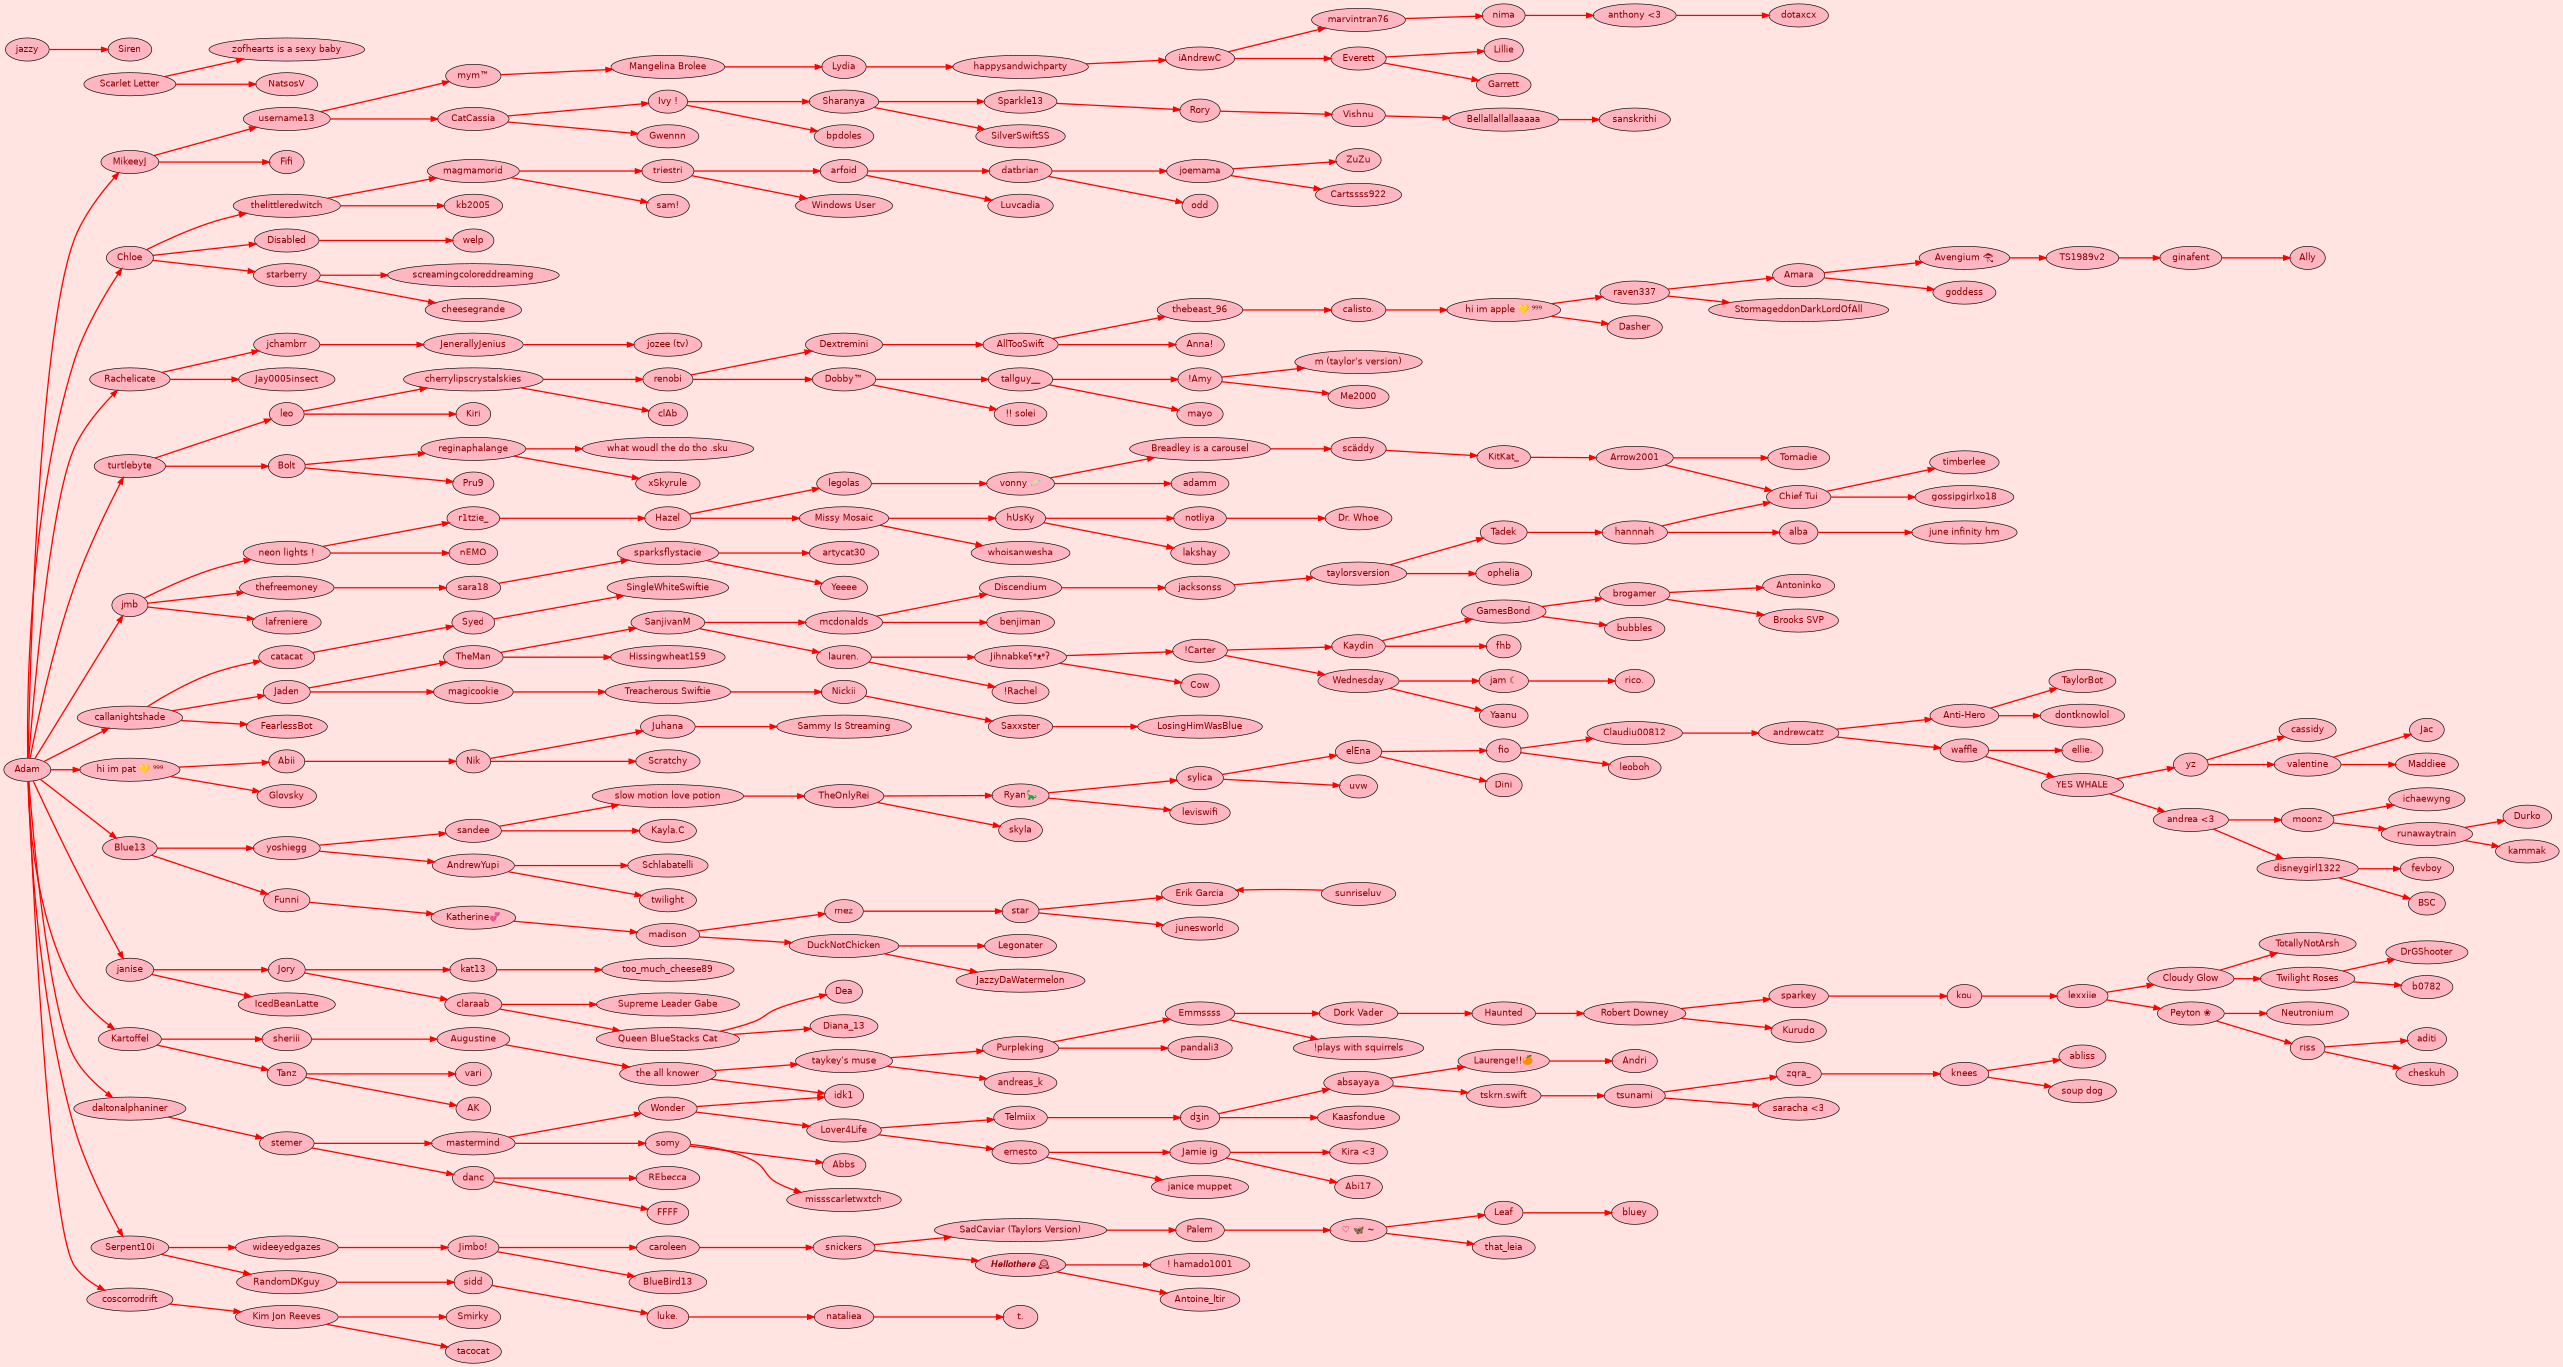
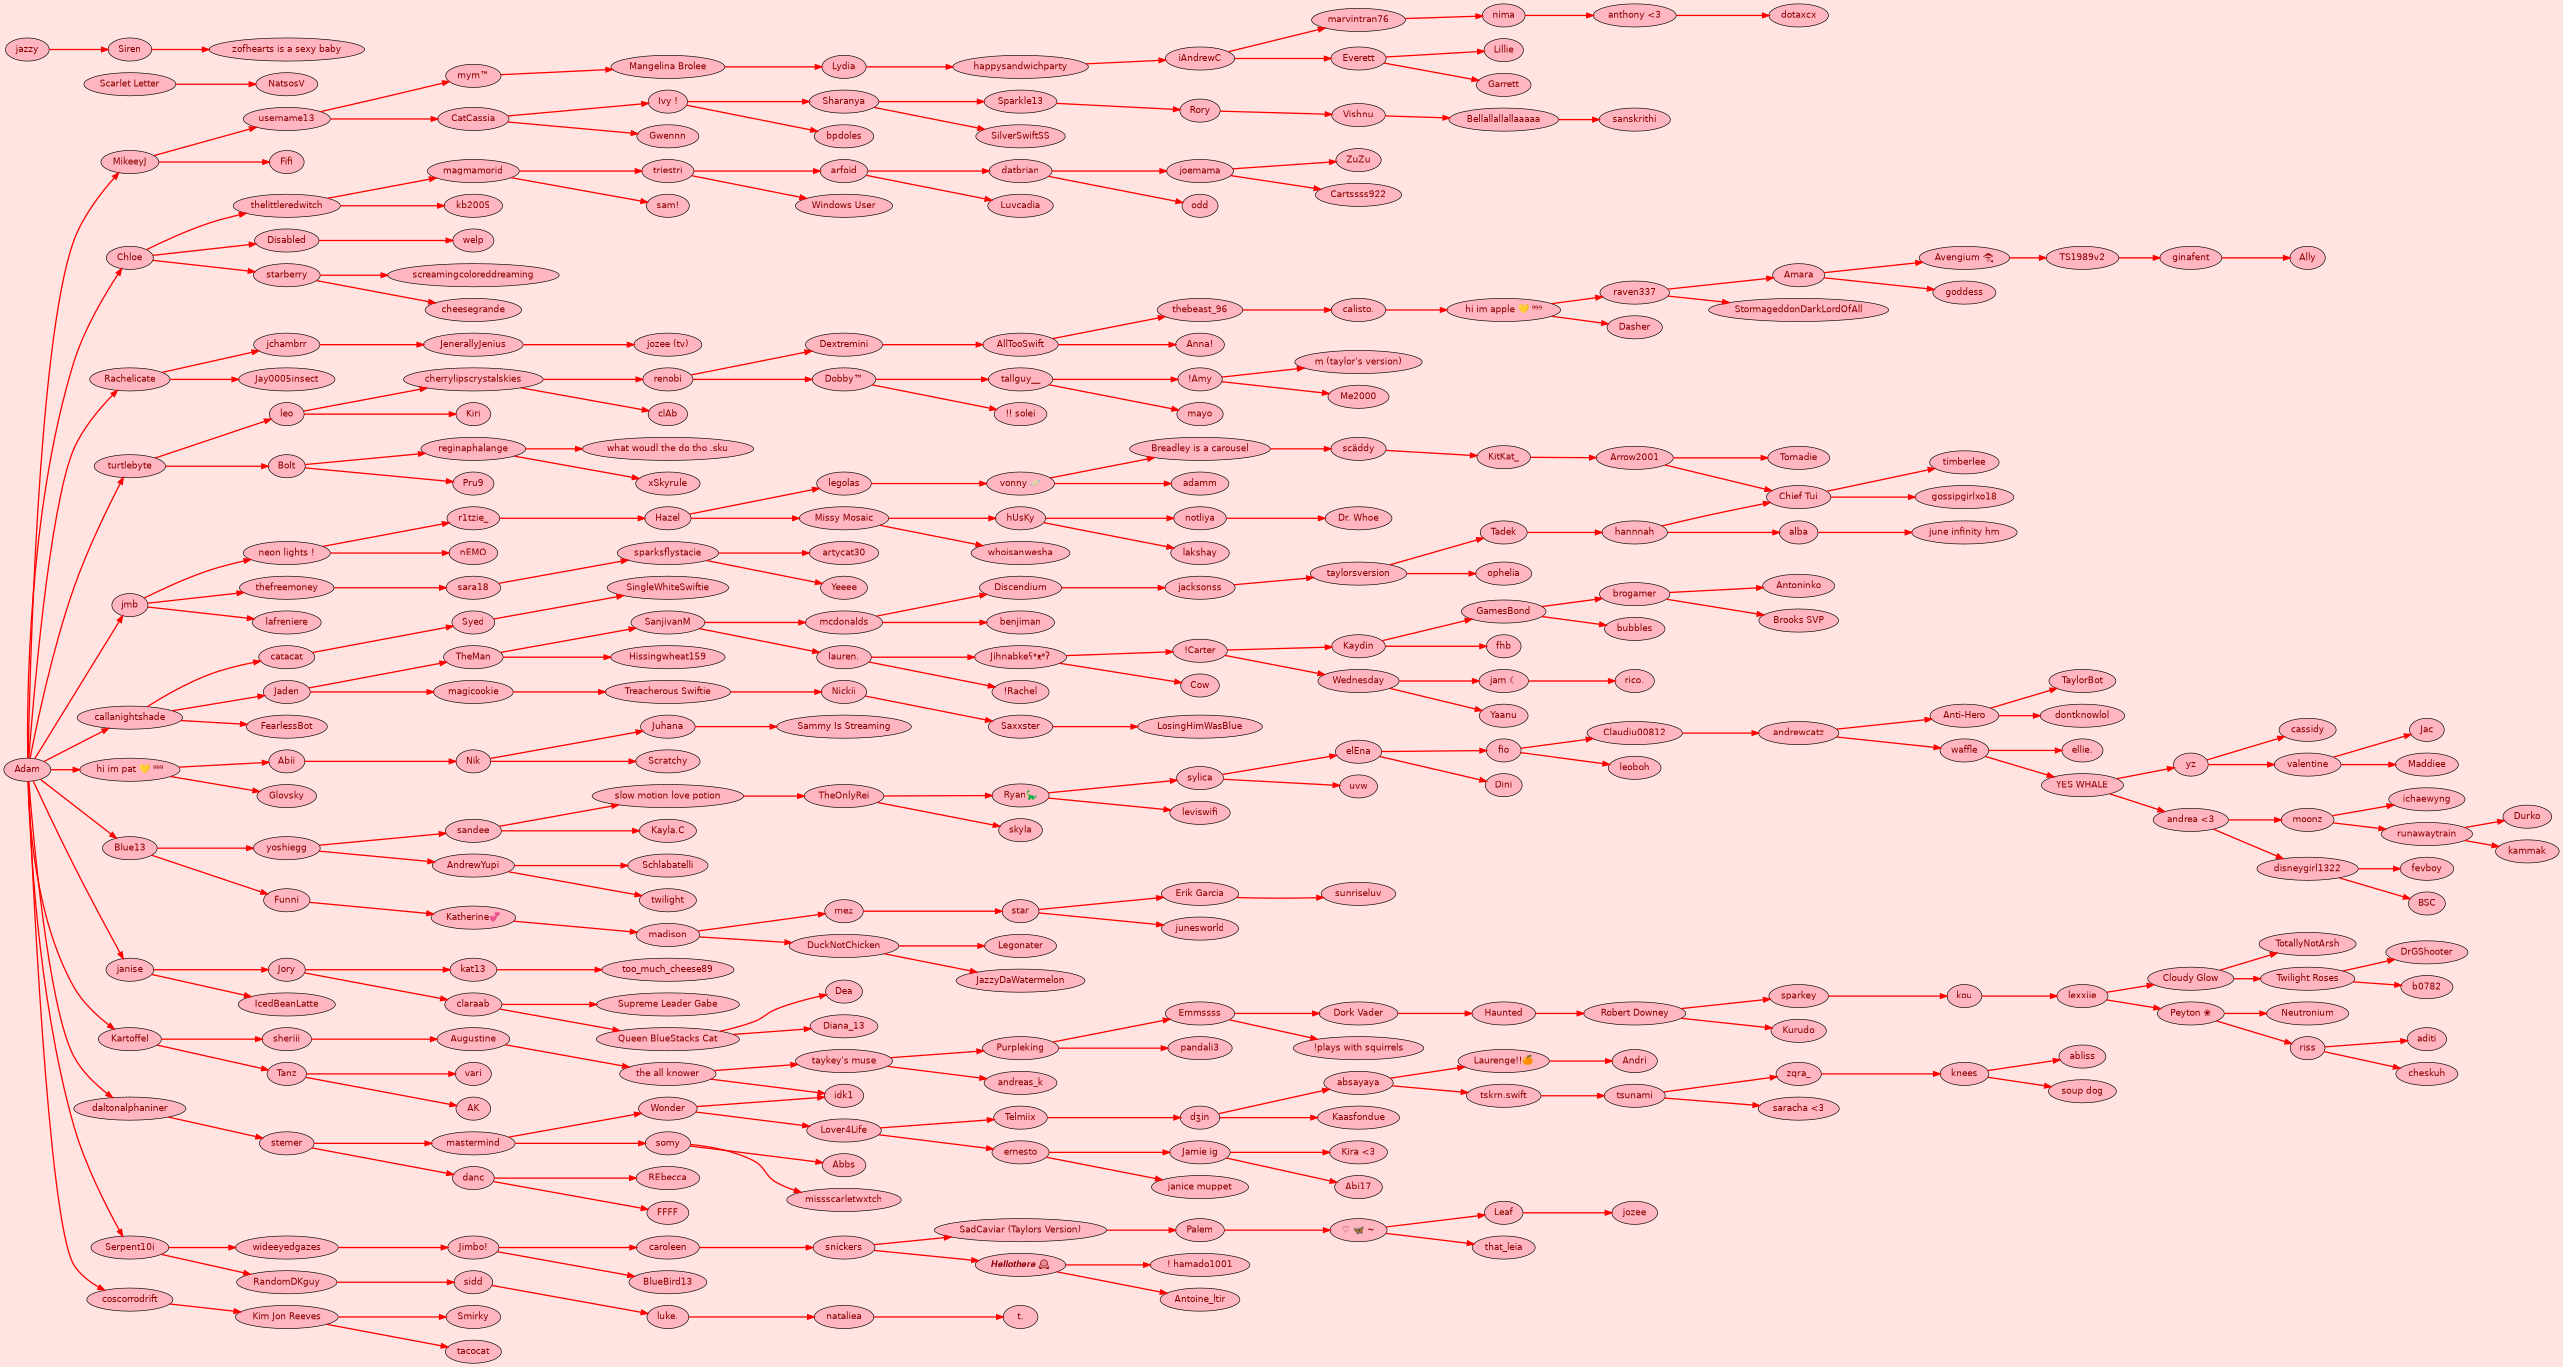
edge "Scarlet Letter" -> "zofhearts is a sexy baby": now "Siren" -> "zofhearts is a sexy baby"
edge "sunriseluv" -> "Erik Garcia": reversed
node "bluey": label "bluey" -> "jozee"
